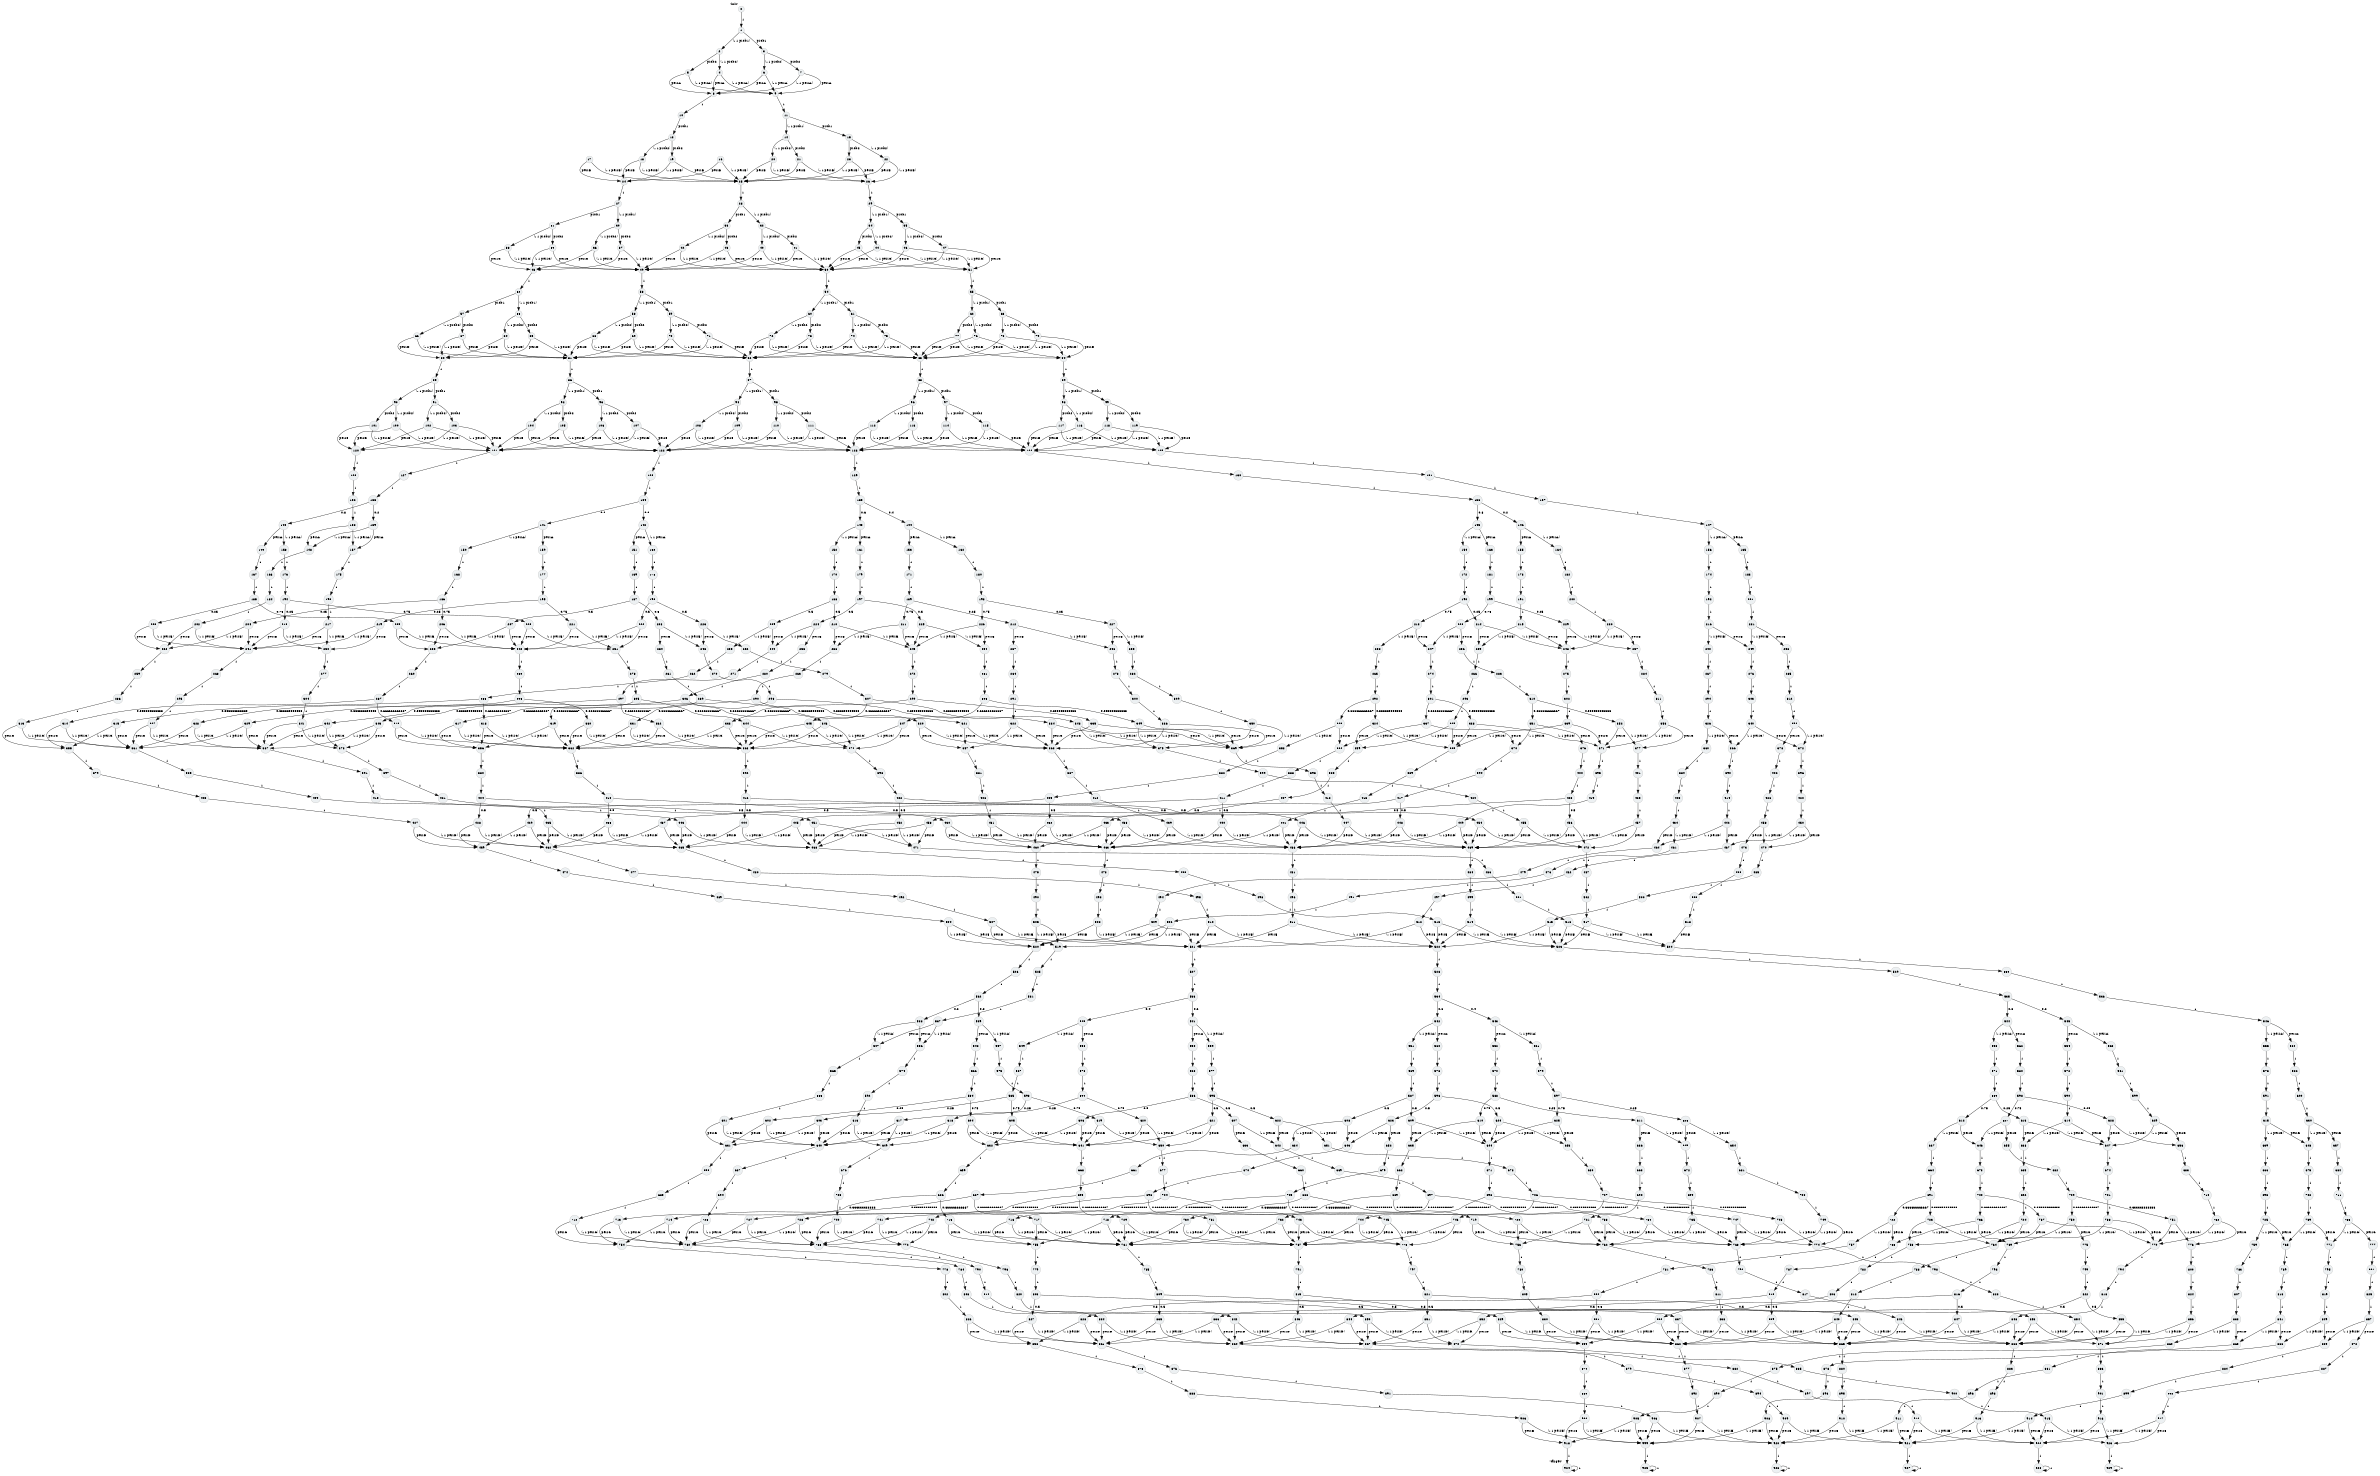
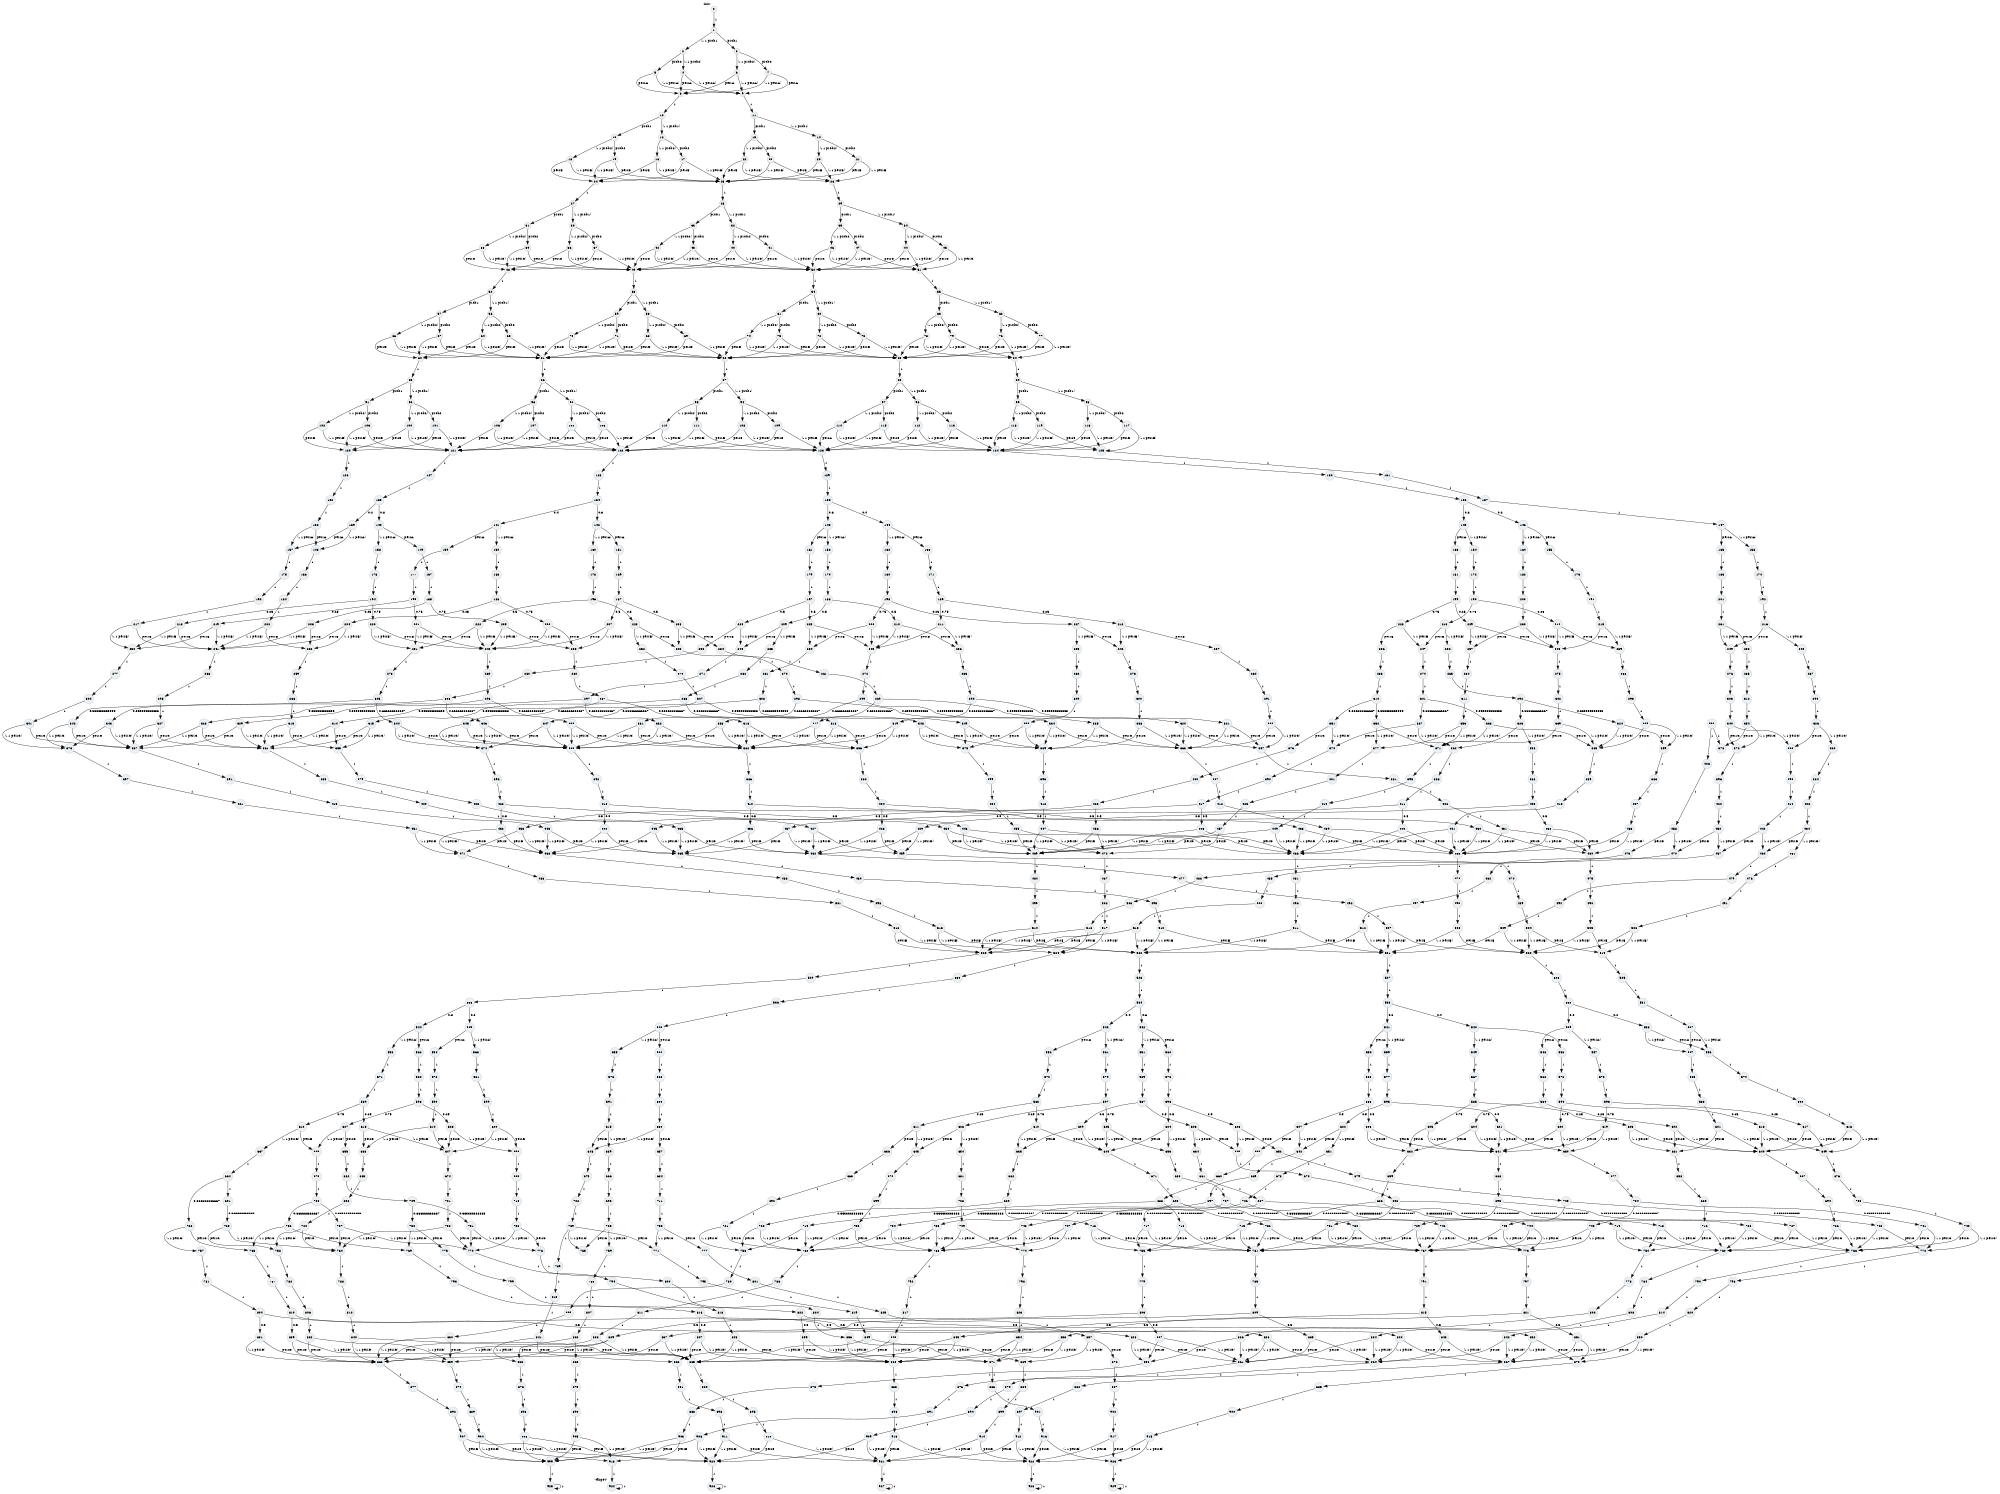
node "12": added
edge "114" -> "123": label " perrE" -> " perrA"
edge "378" -> "402": reversed
edge "518" -> "523": added, label "(- 1 perrE)"
edge "691" -> "722": now "664" -> "722"
edge "765" -> "789": now "739" -> "789"
